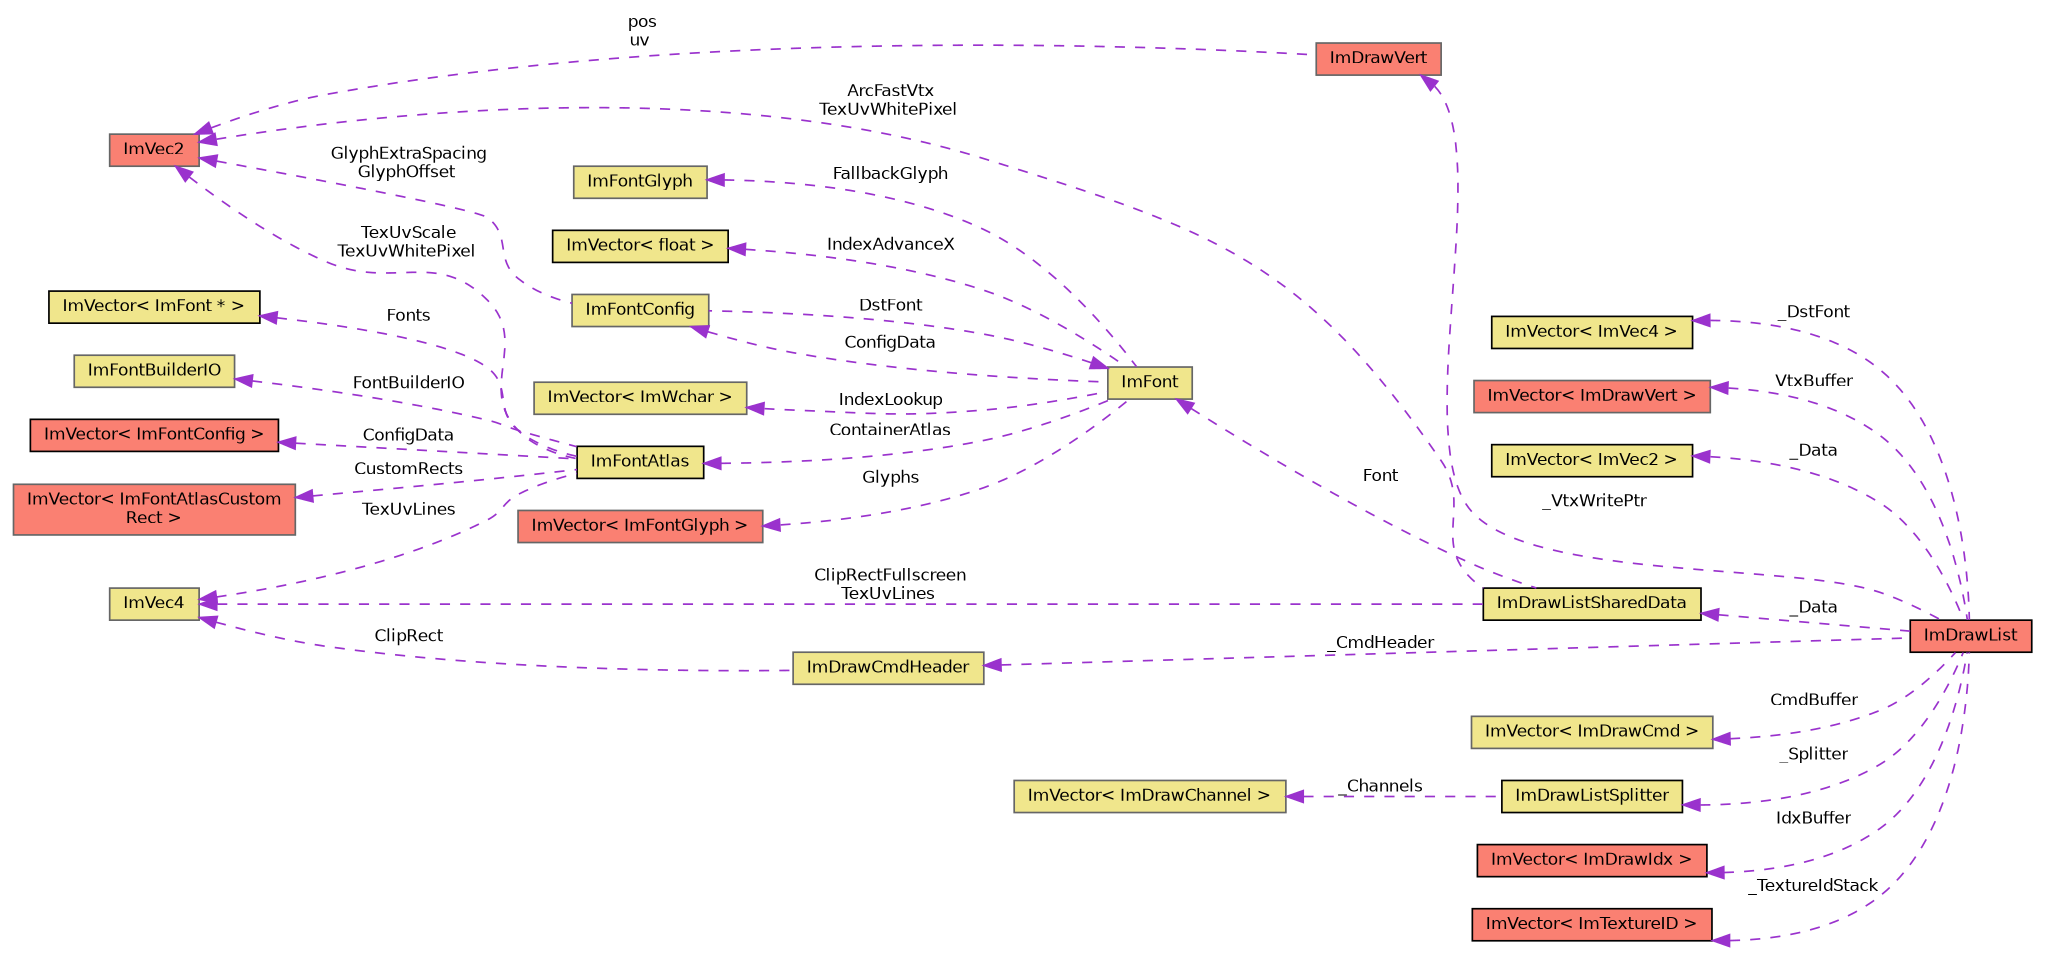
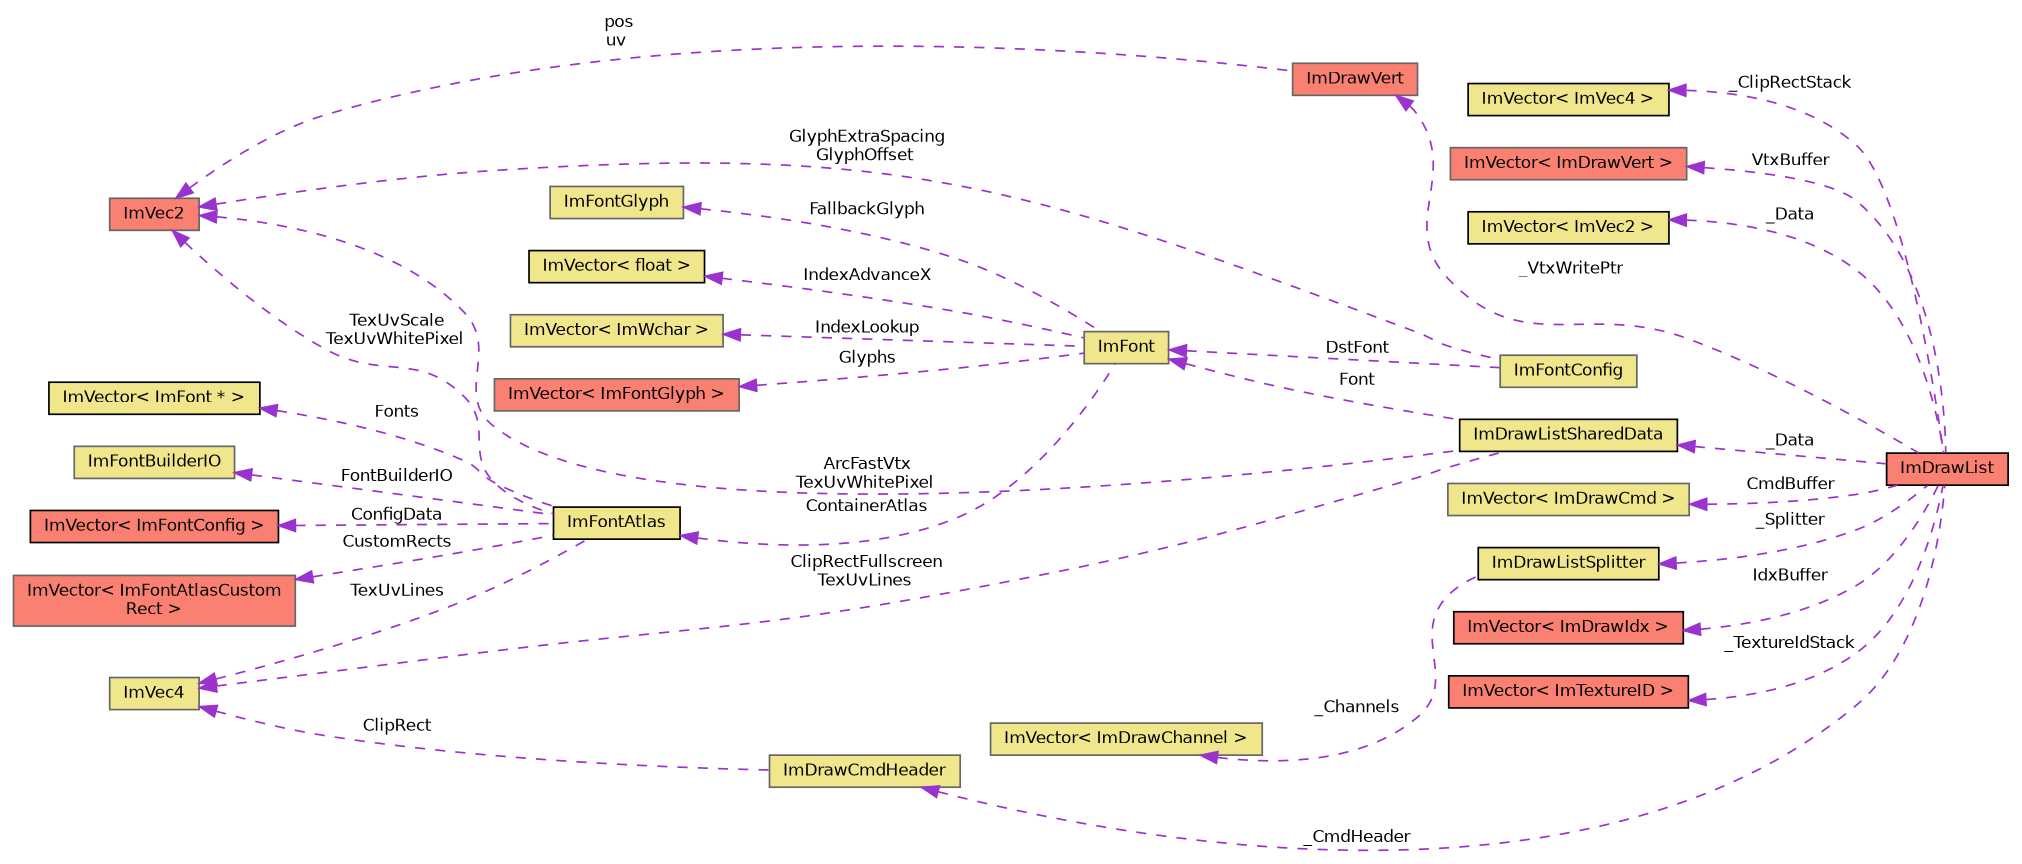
edge "ImDrawList" -> "ImVector< ImVec4 >": label " _DstFont" -> " _ClipRectStack"
edge "ImFont" -> "ImFontConfig": removed, label "ConfigData"
